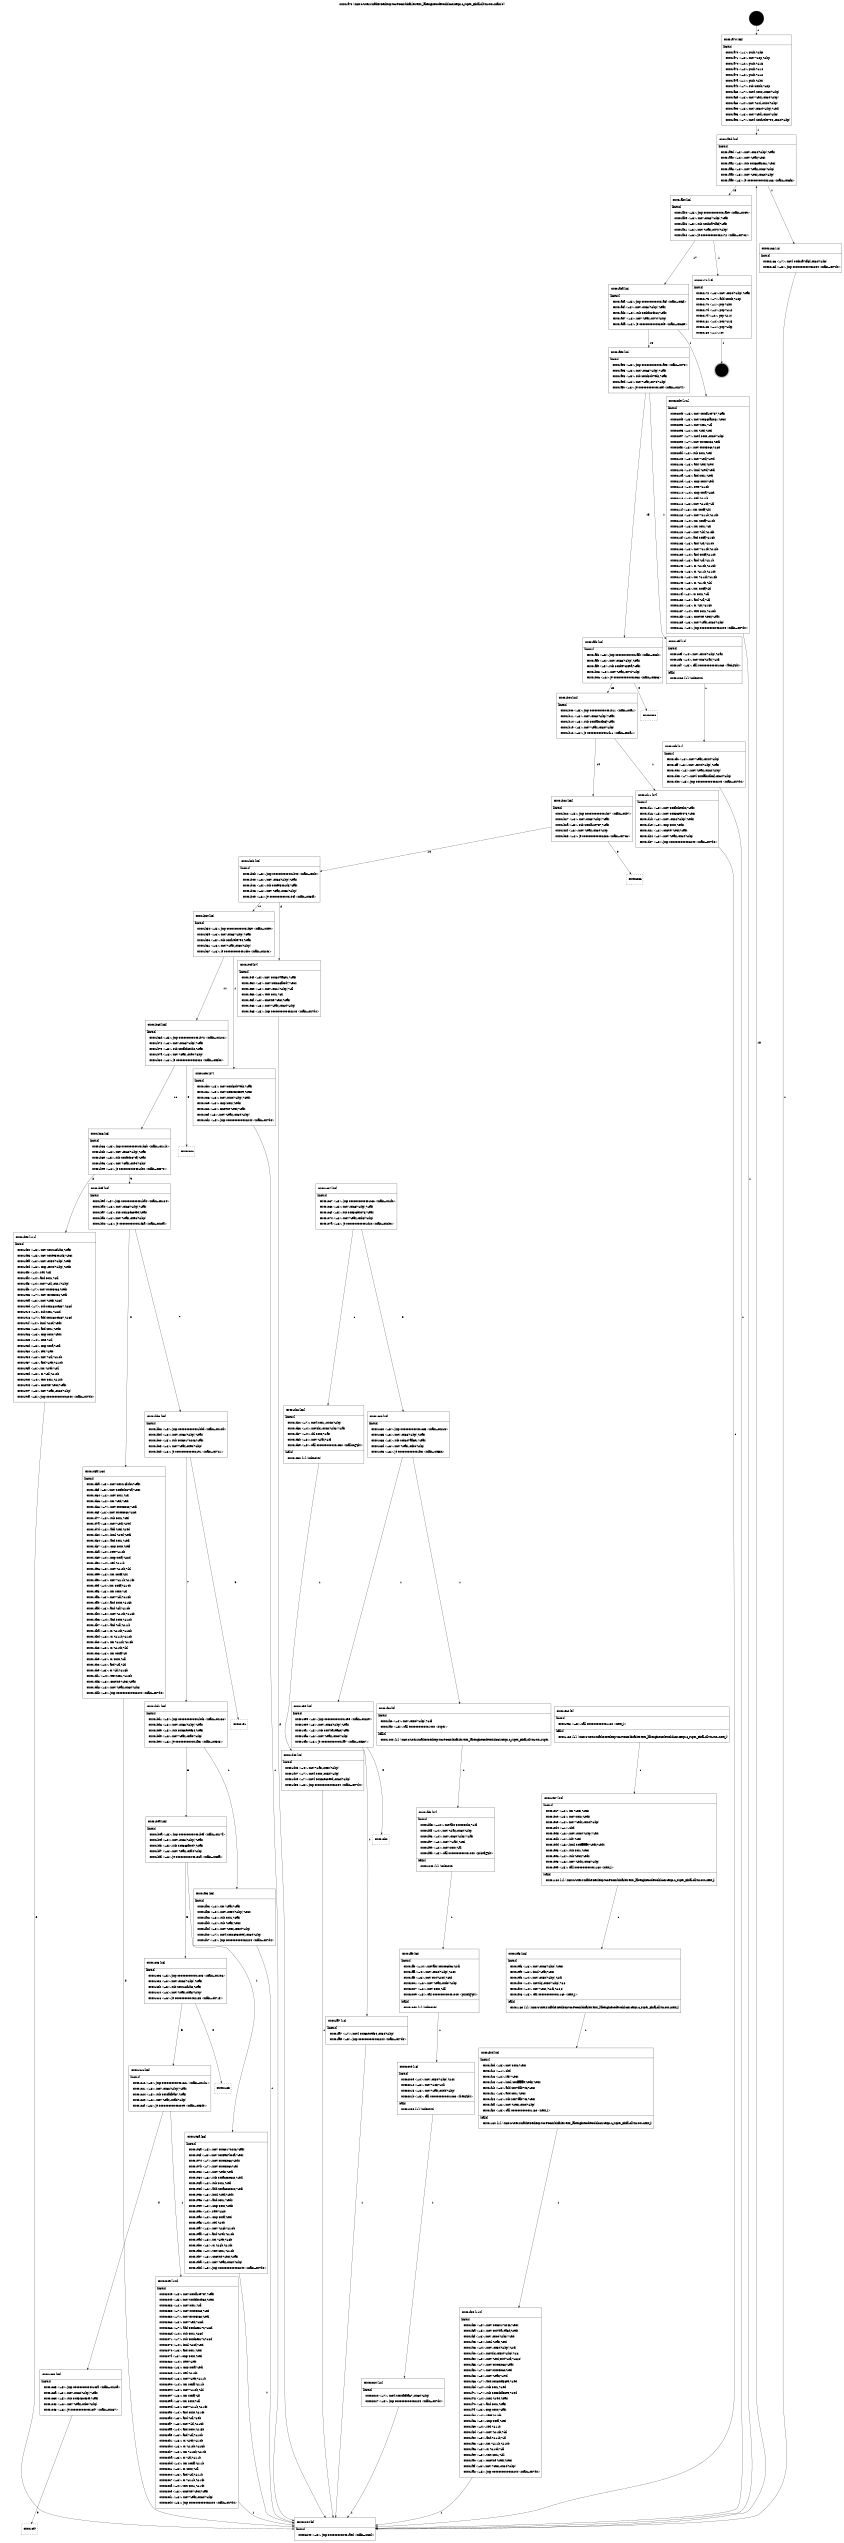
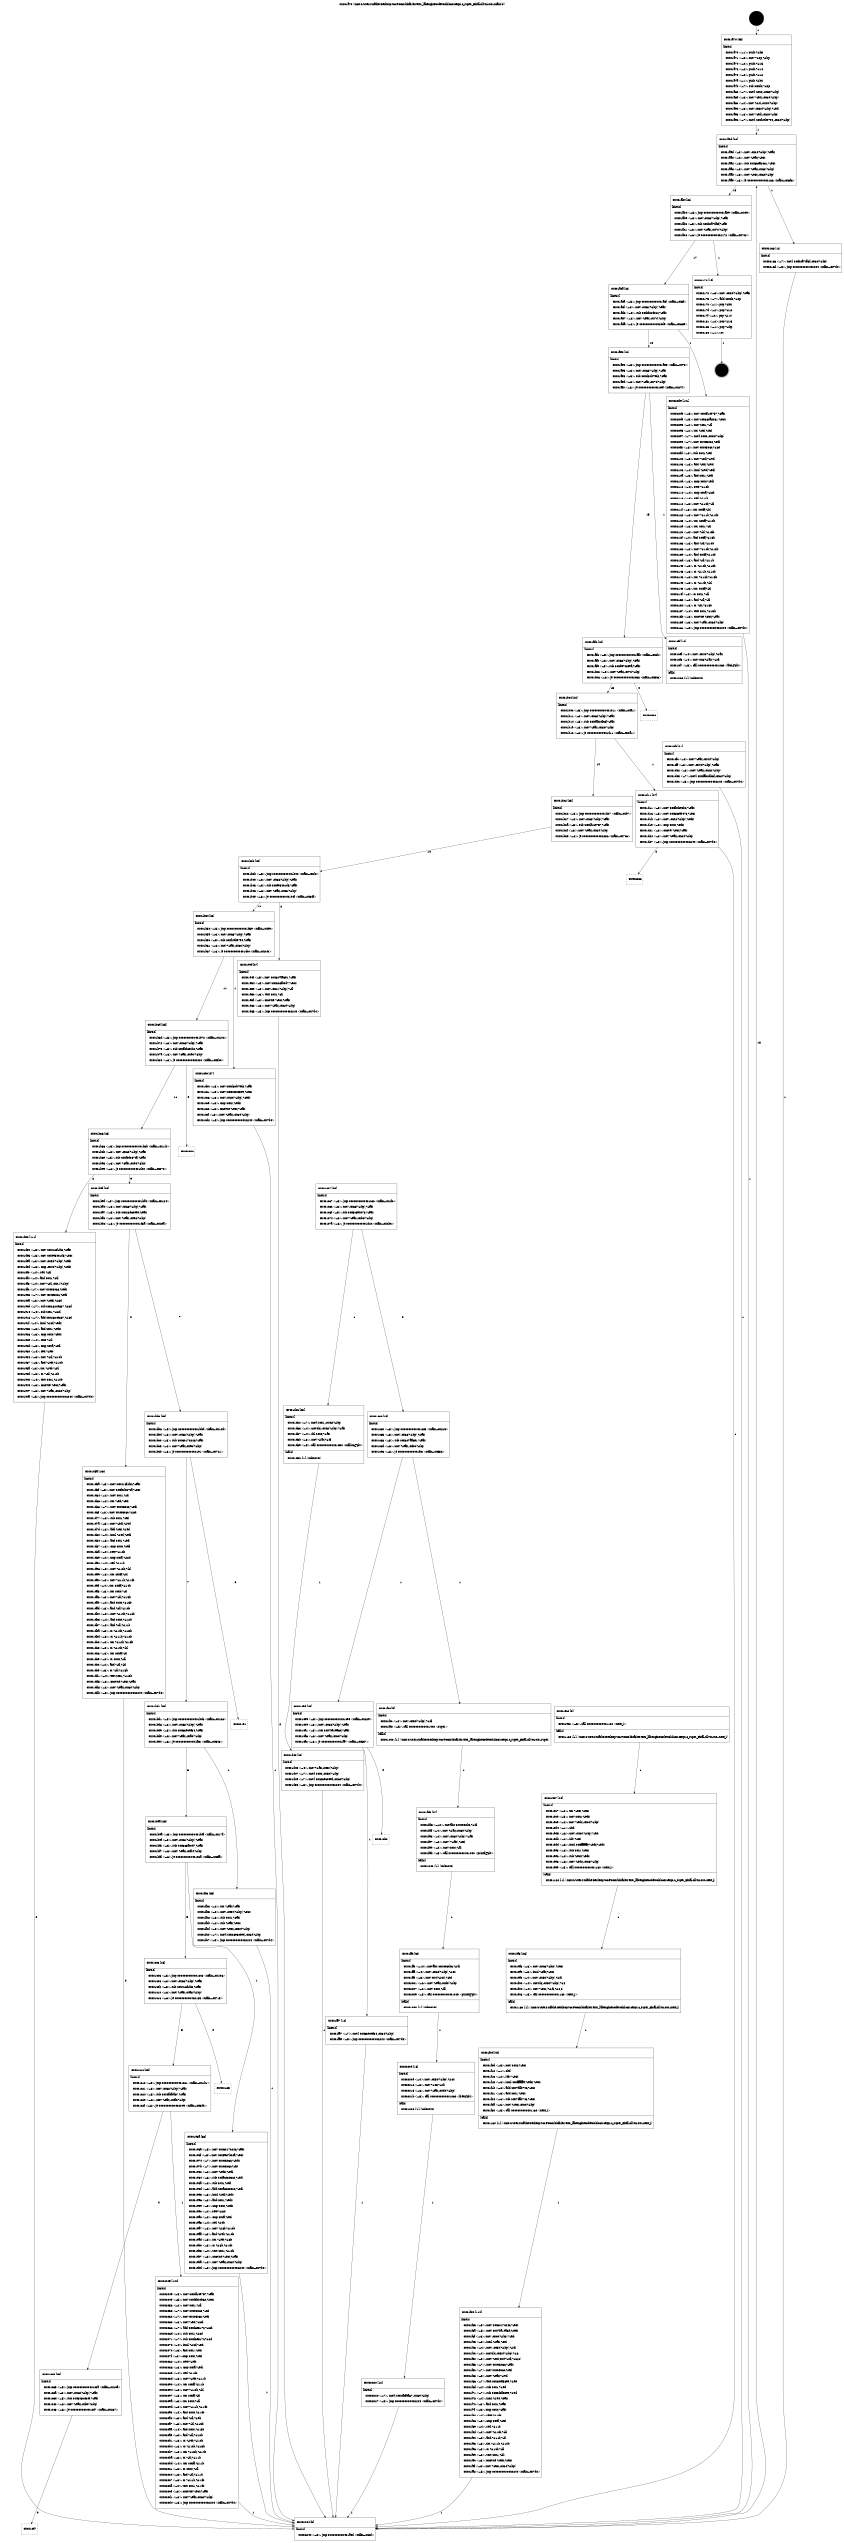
edge "0x401cef [13]" -> "0x401cfc [21]": removed, label "1"
edge "0x401b22 [25]" -> "0x402236": now "0x401d11 [27]" -> "0x402236"
